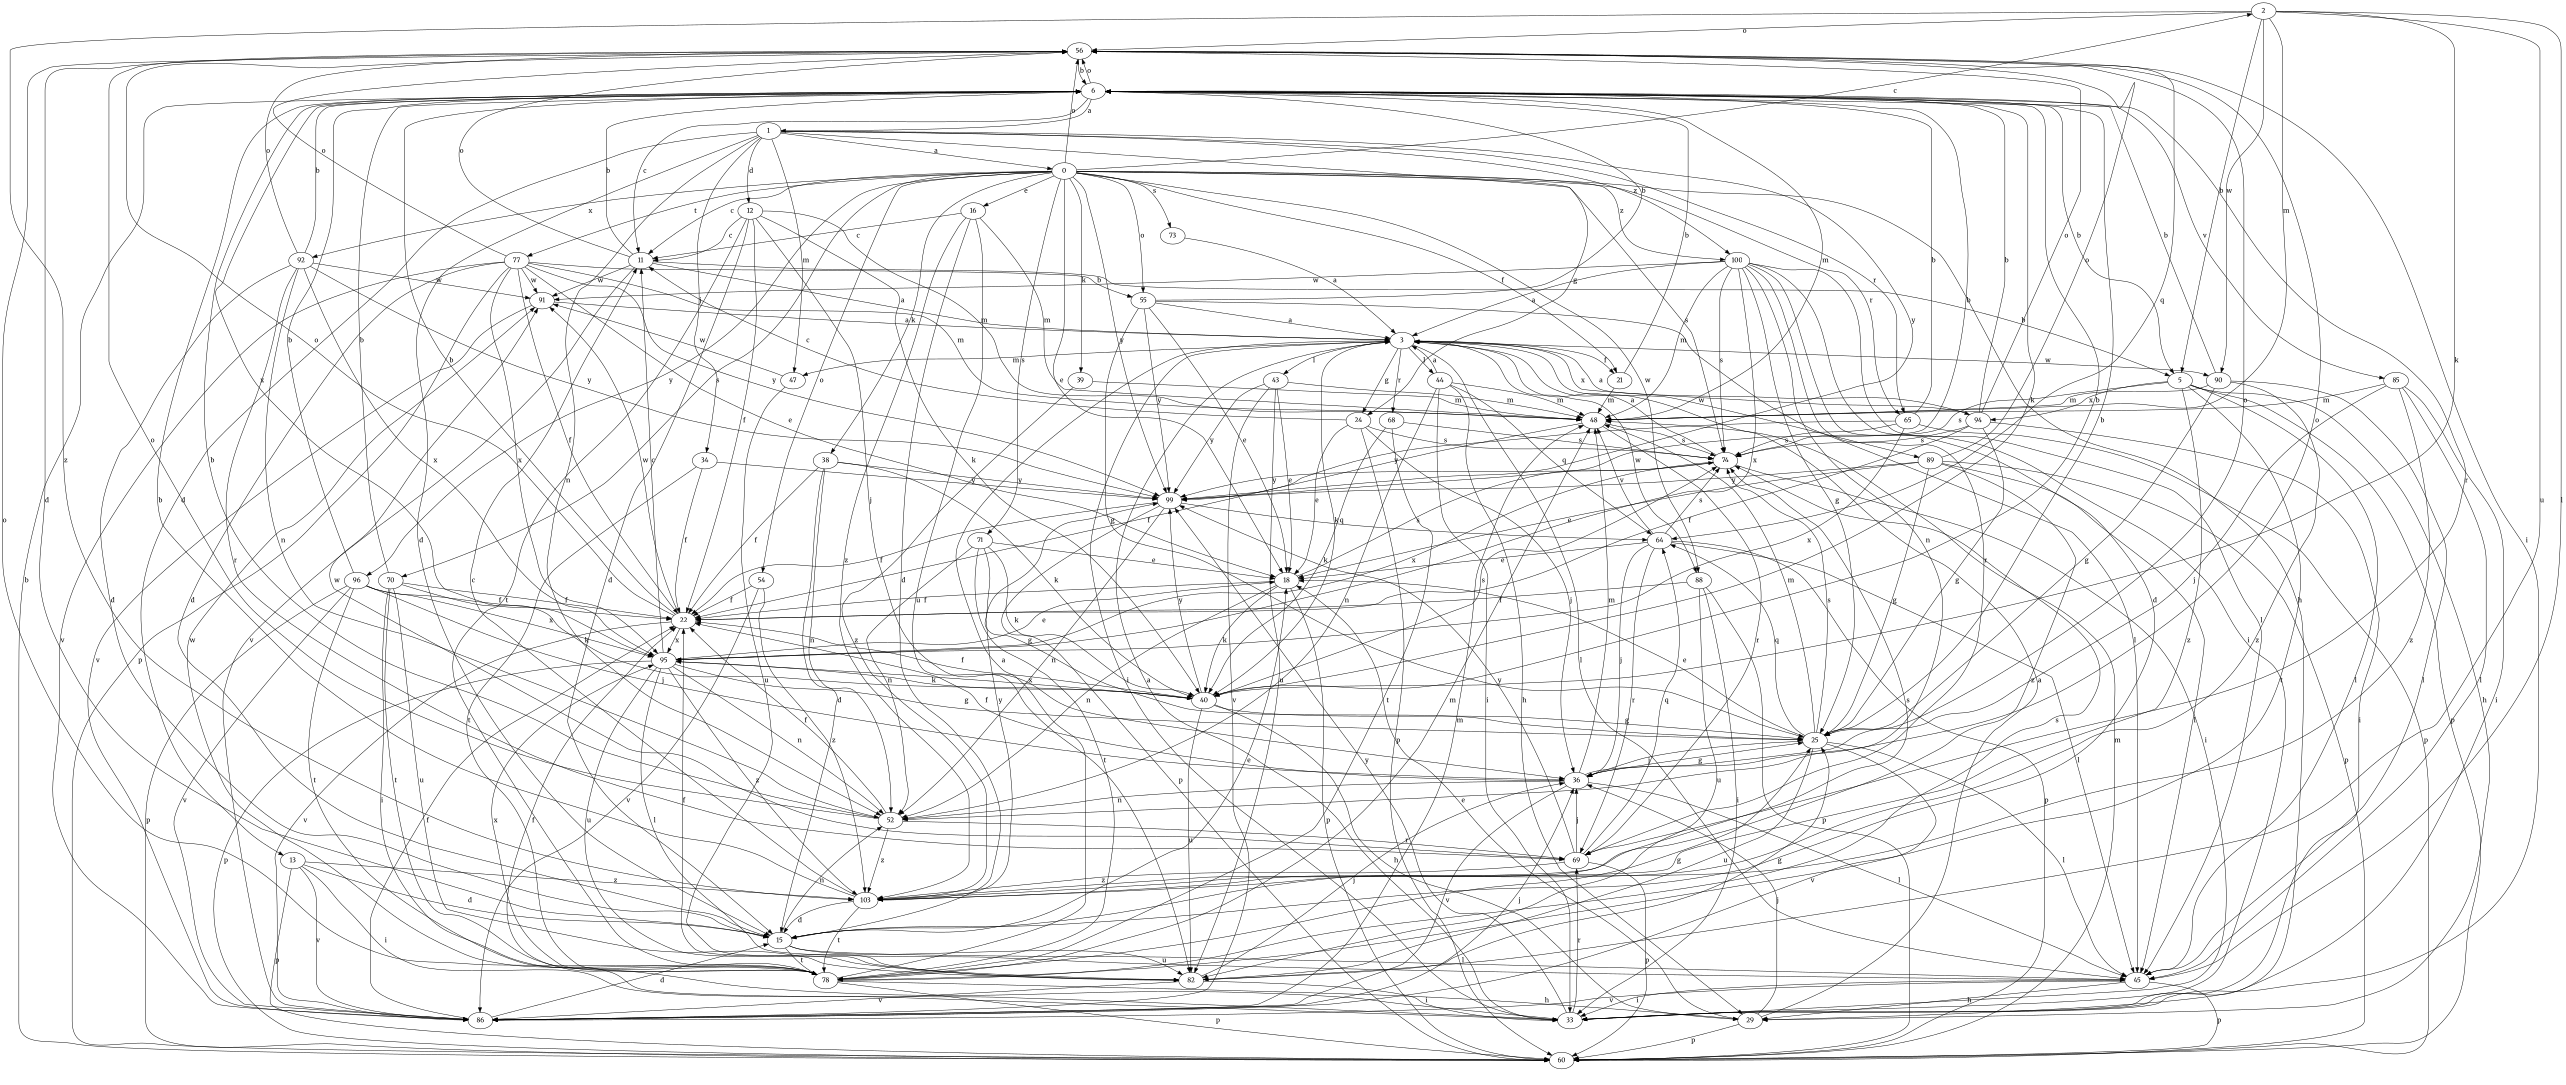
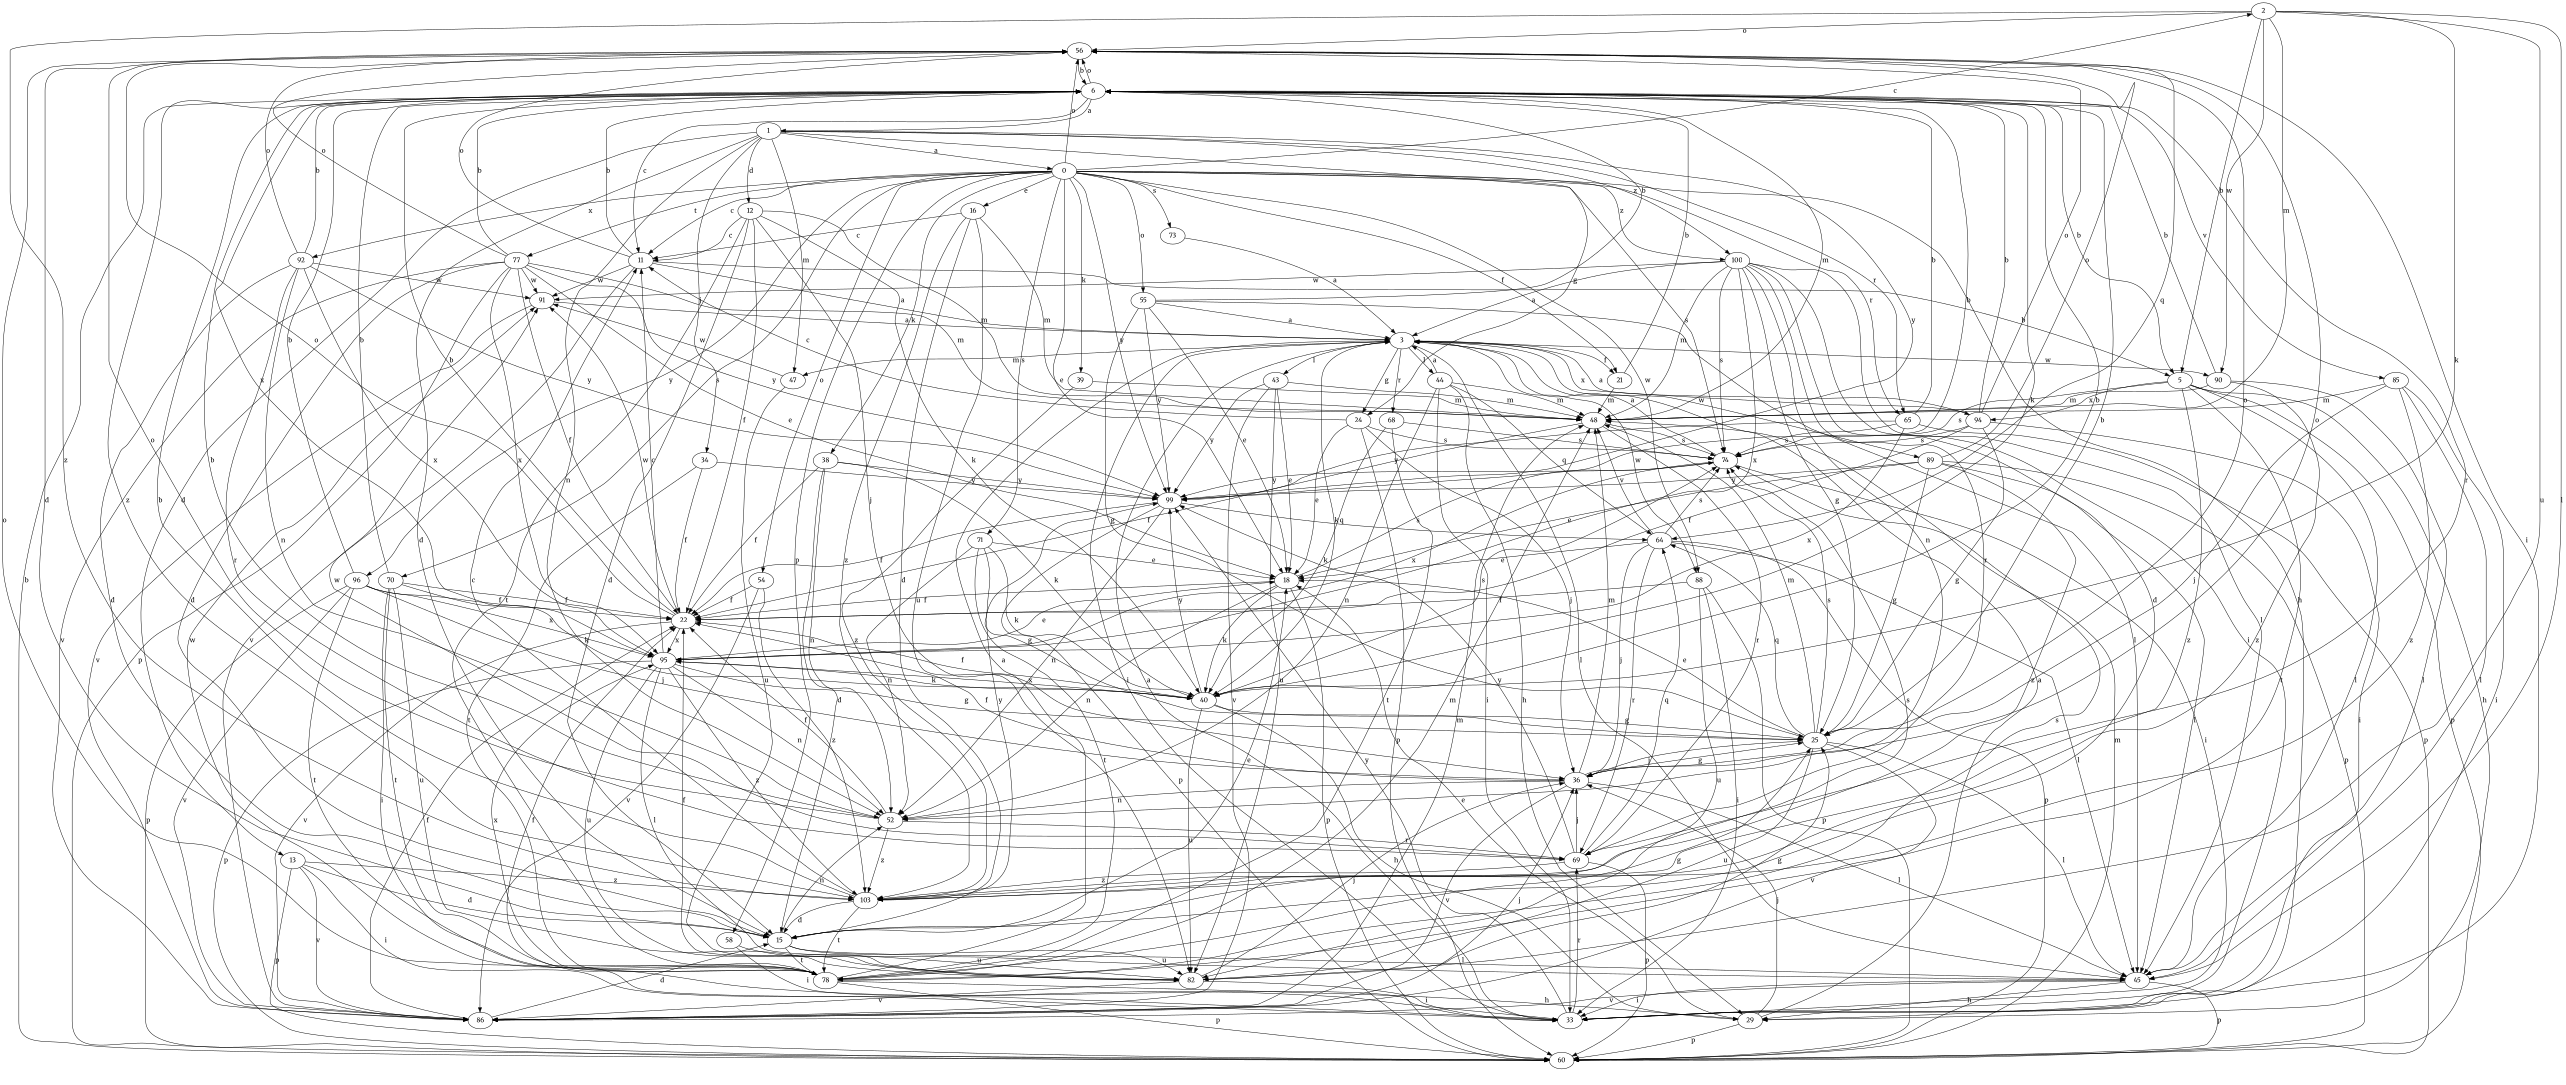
edge "77" -> "55": now "77" -> "6"
edge "6" -> "103": added, label "z"
edge "90" -> "25": removed, label "g"
node "58": added
